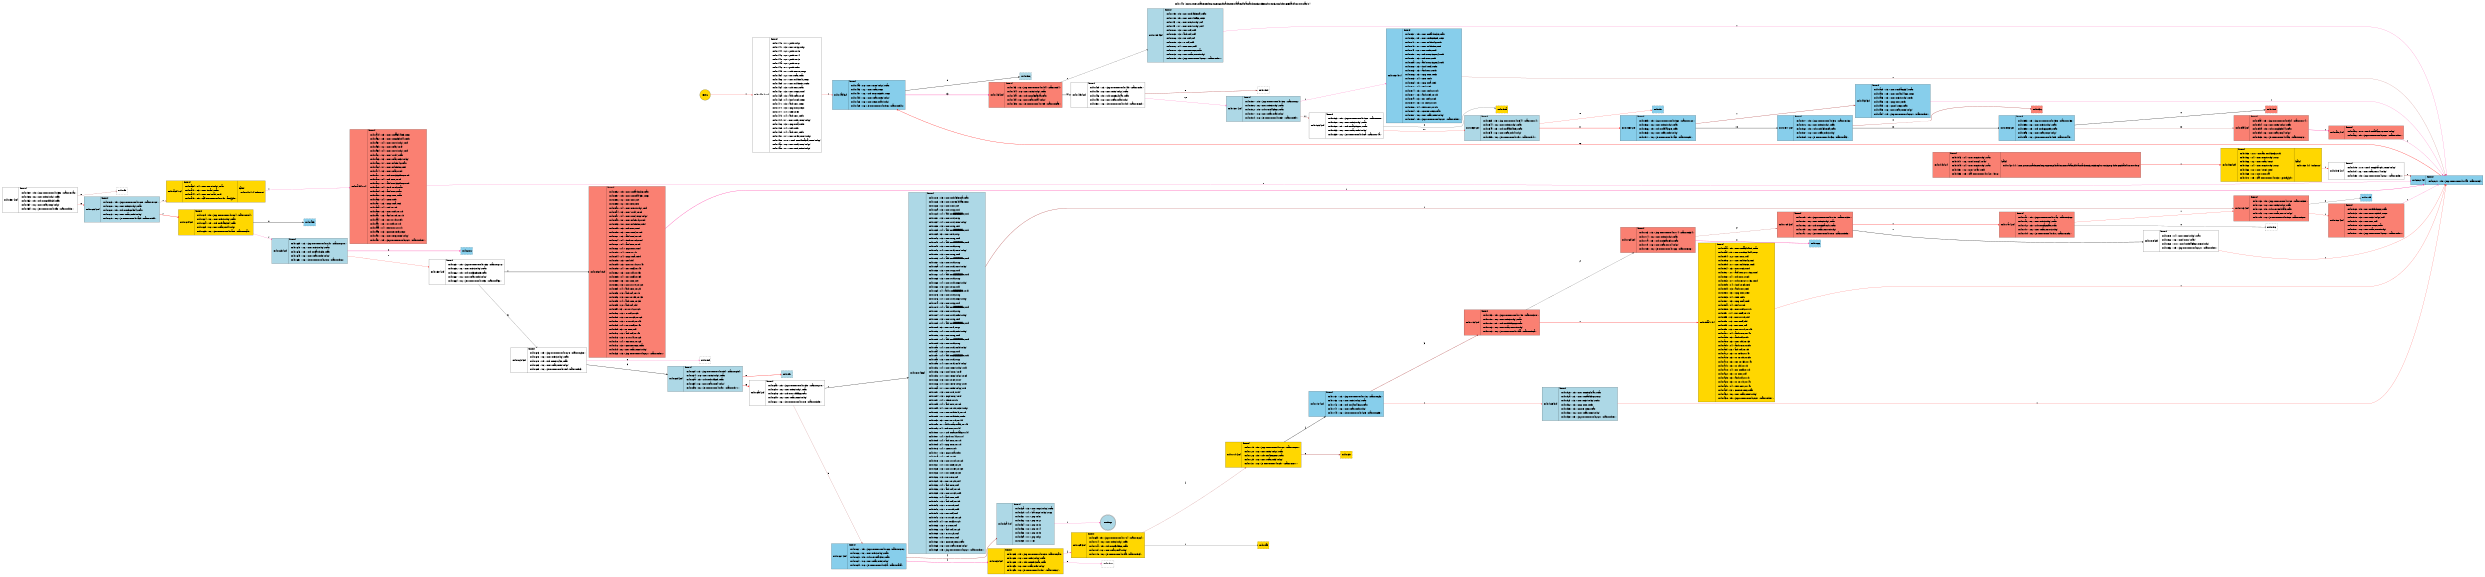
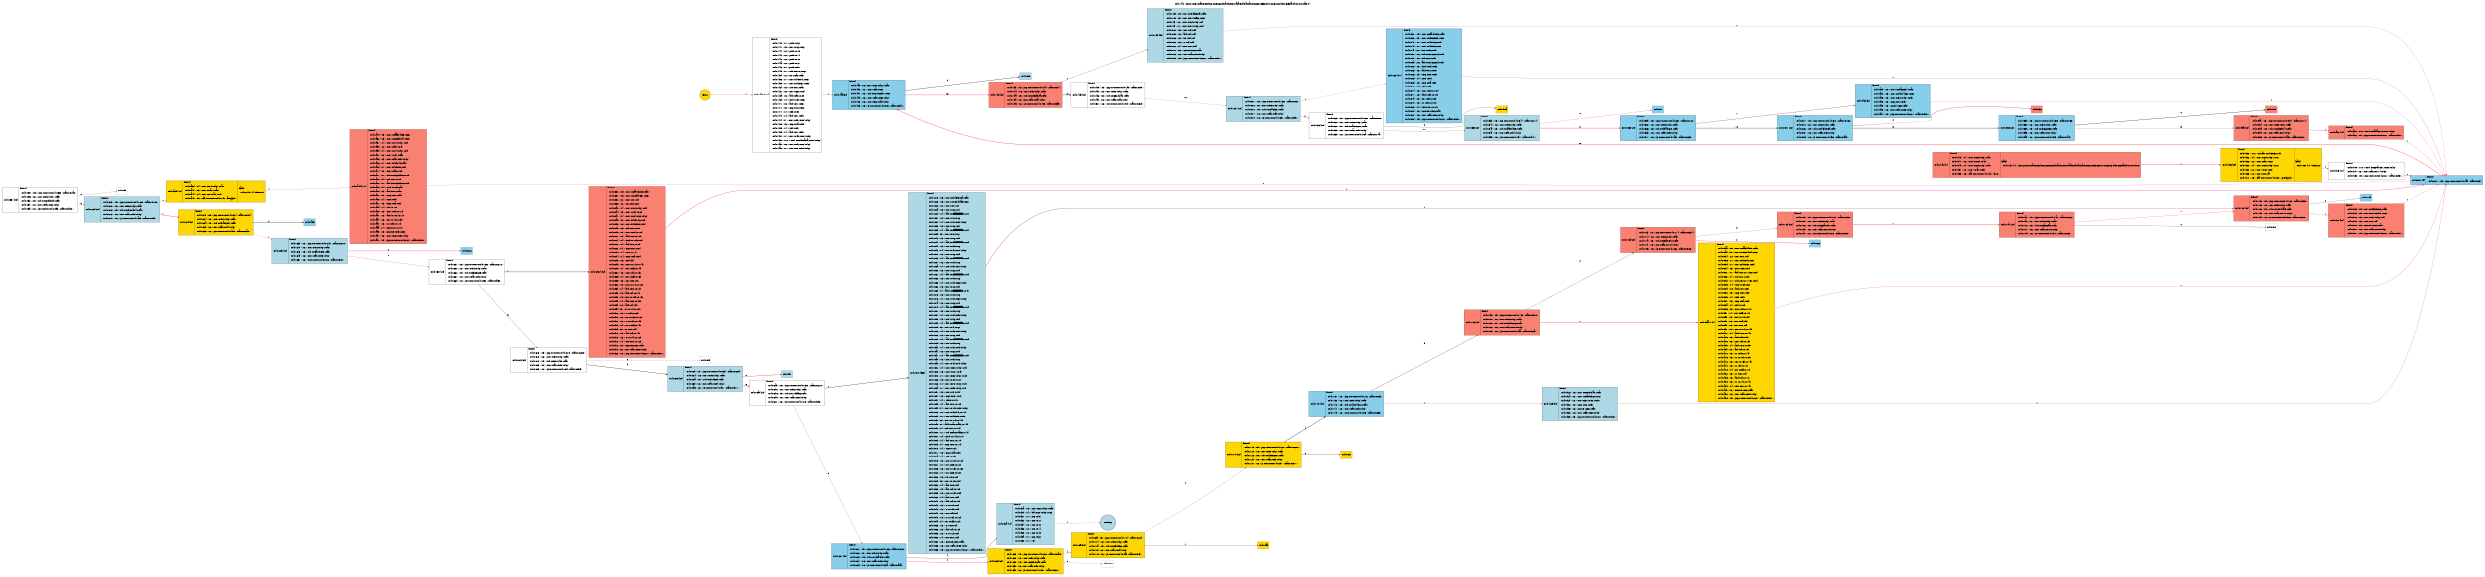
node "0x401d0d": removed
node "0x401e1e [25]": removed
